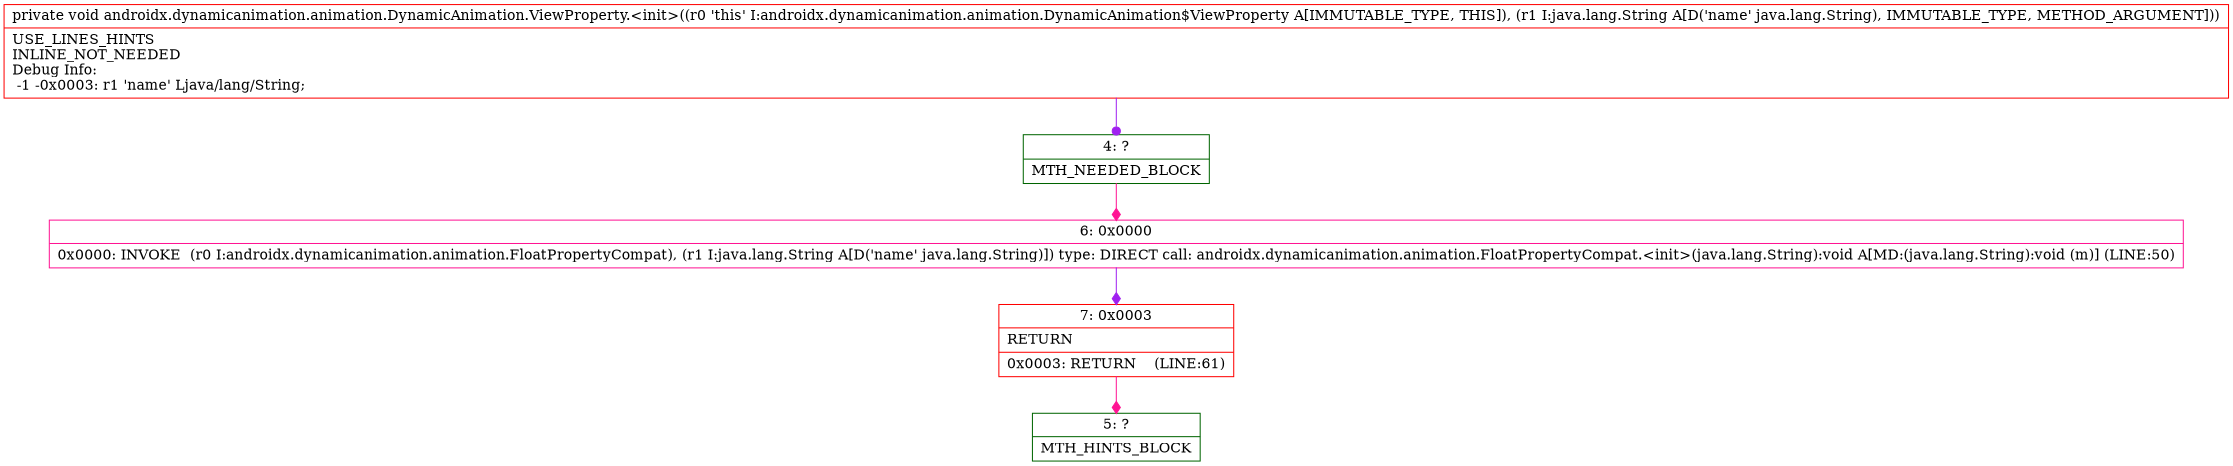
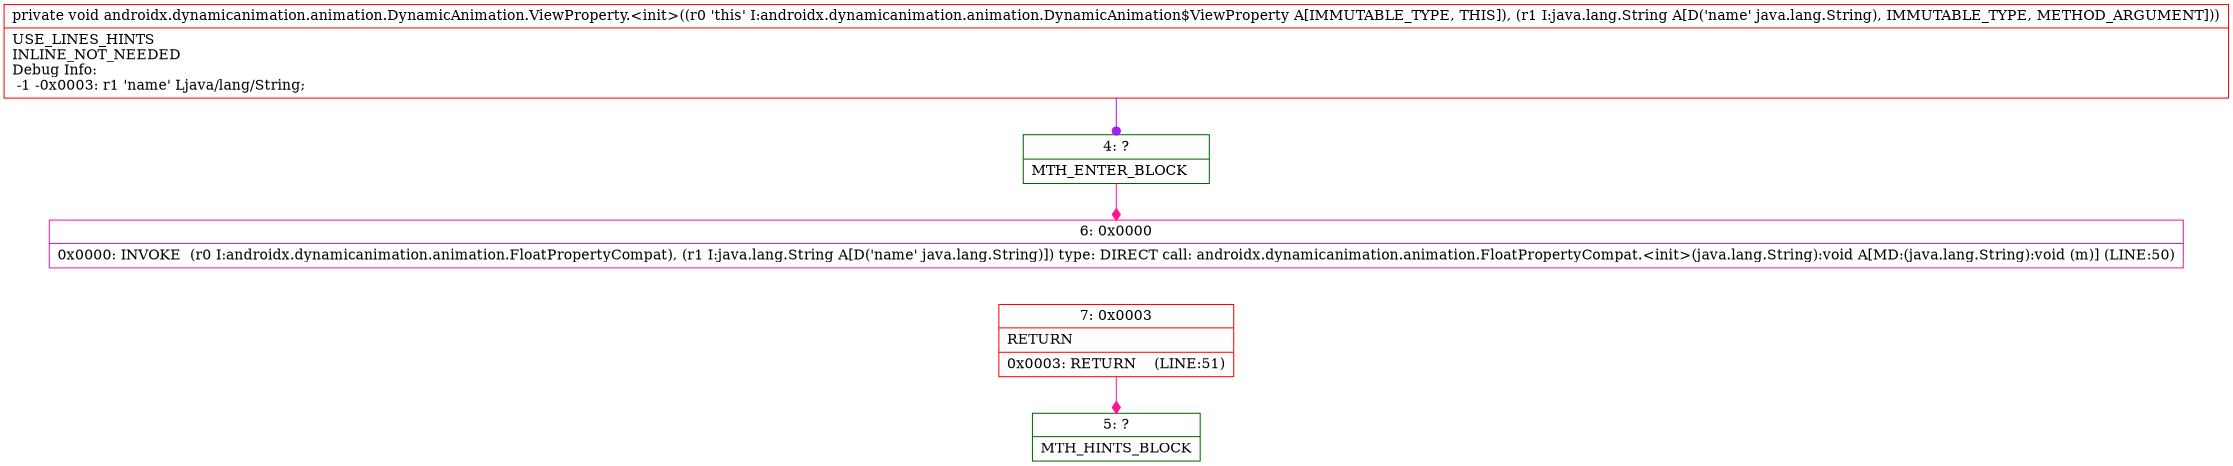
node "4: ?": text "MTH_NEEDED_BLOCK" -> "MTH_ENTER_BLOCK"
edge "6: 0x0000" -> "7: 0x0003": removed
node "7: 0x0003": text "0x0003: RETURN    (LINE:61)" -> "0x0003: RETURN    (LINE:51)"
